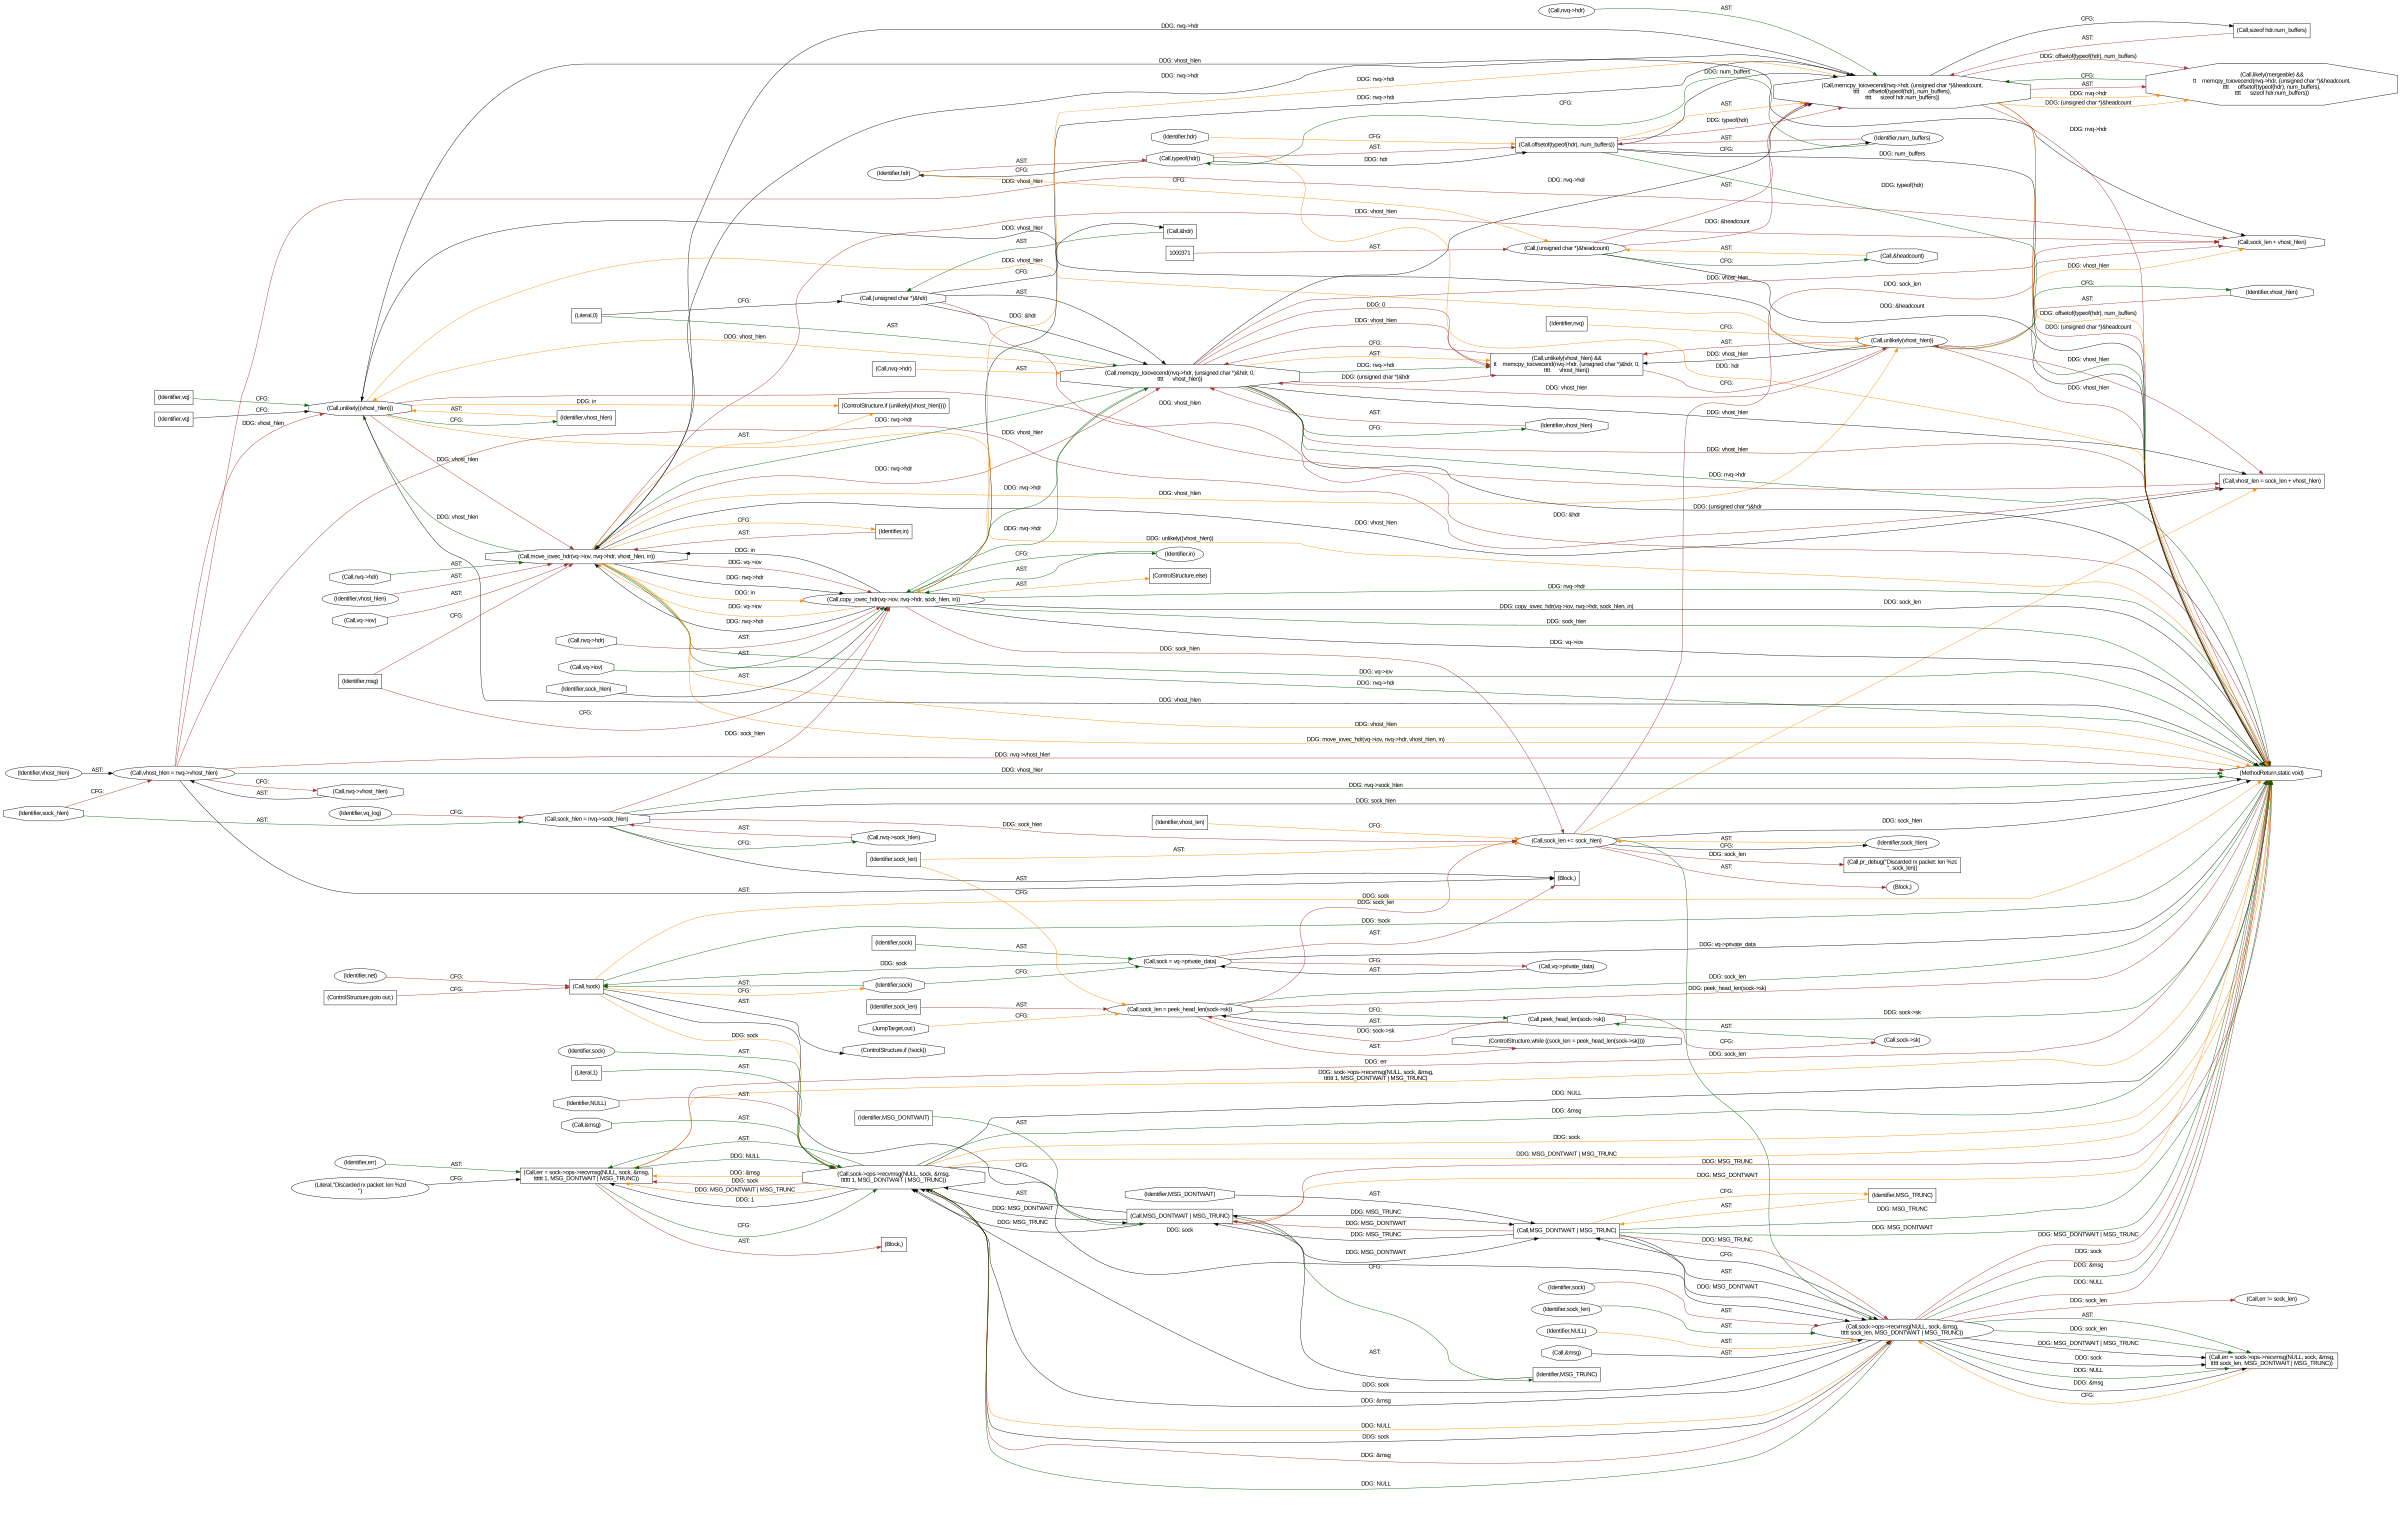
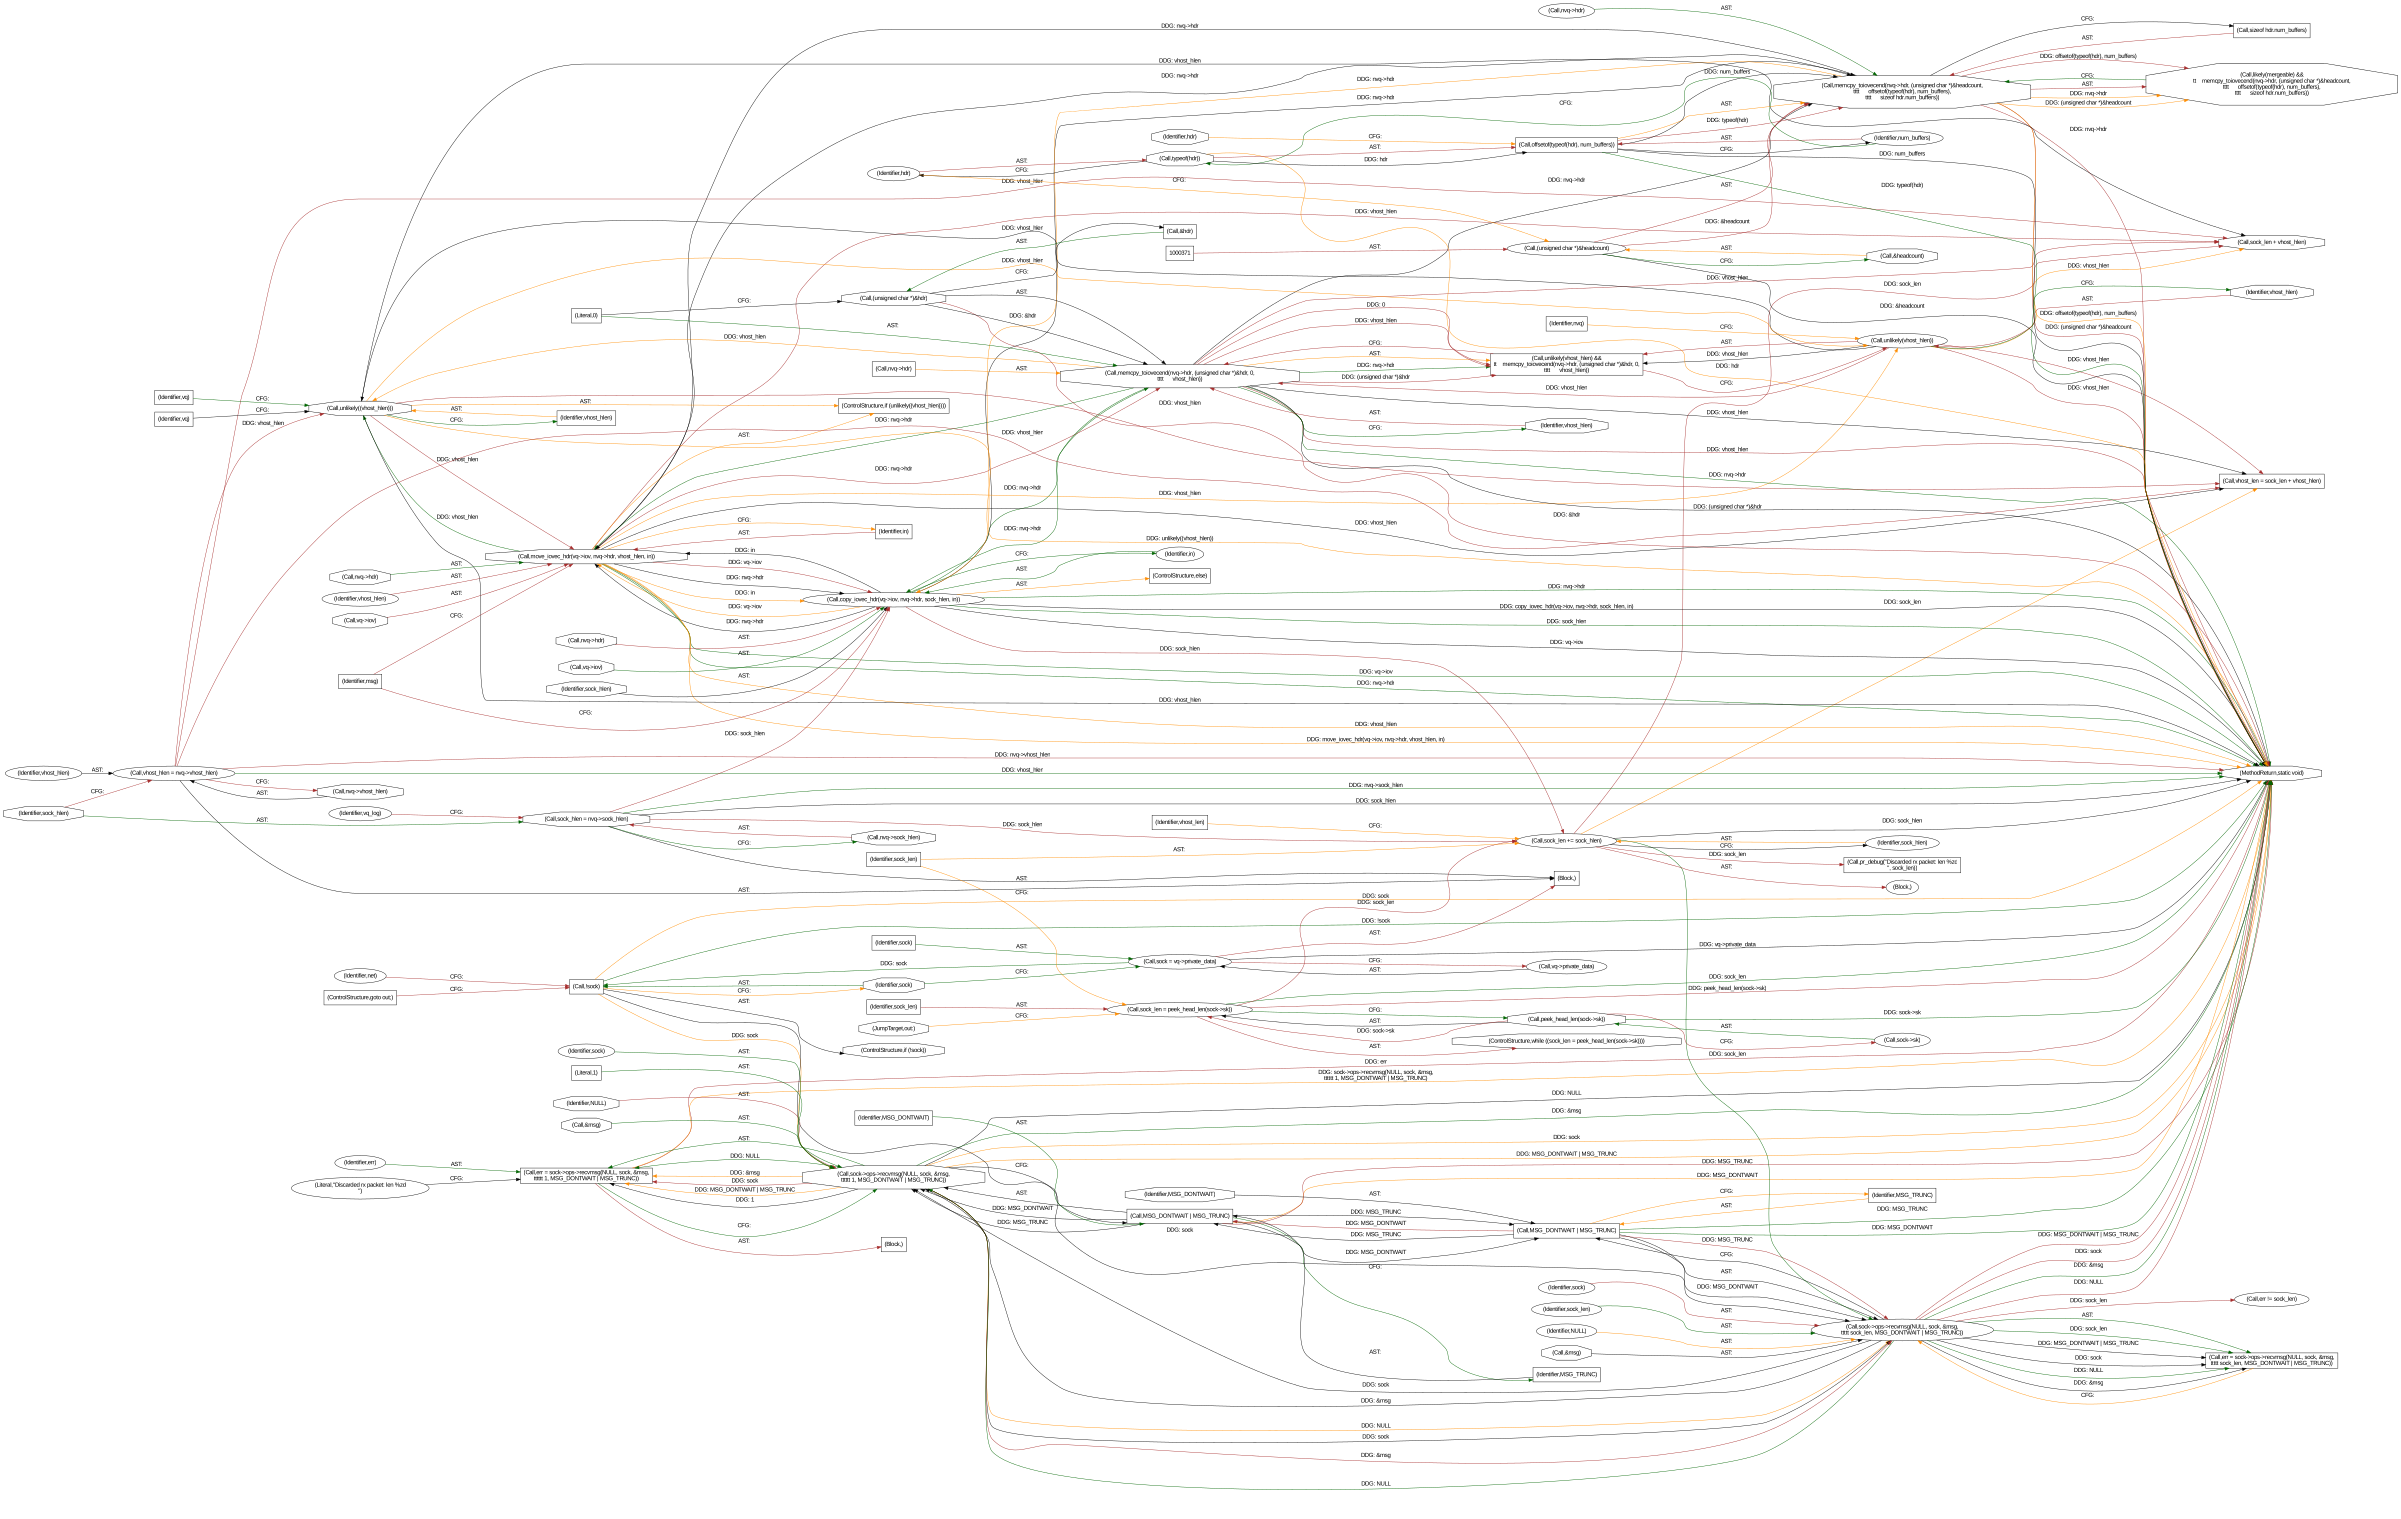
edge "(Call,unlikely((vhost_hlen)))" -> "(ControlStructure,if (unlikely((vhost_hlen))))": label "DDG: in" -> "AST: "
